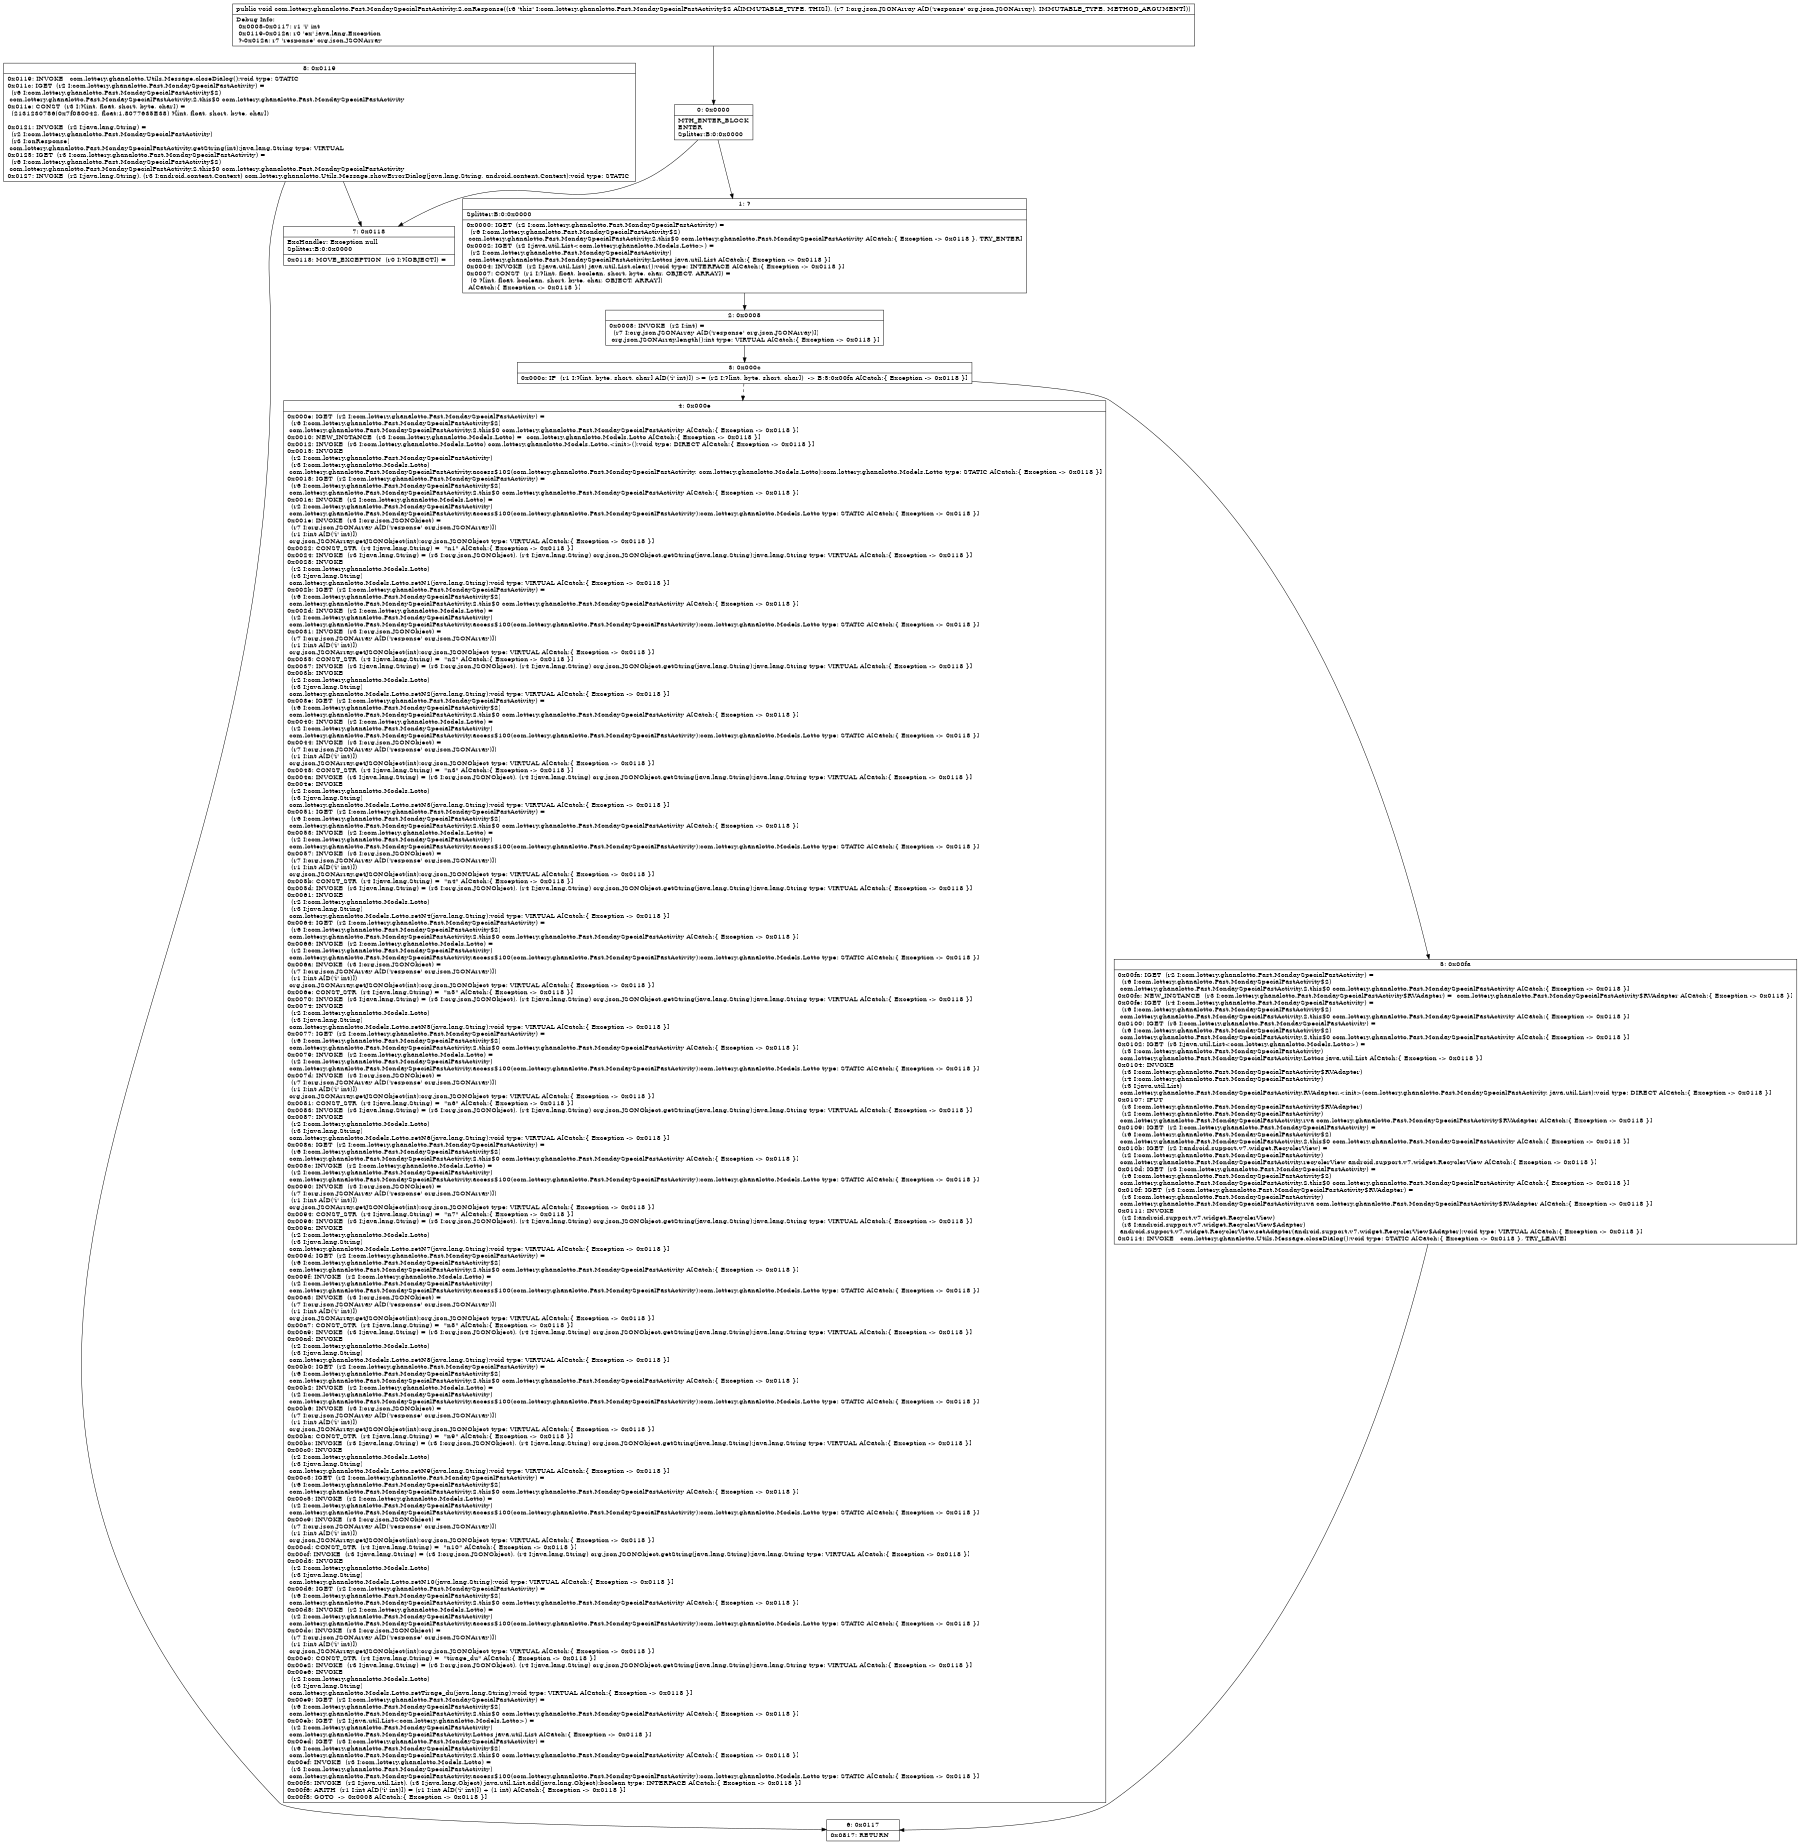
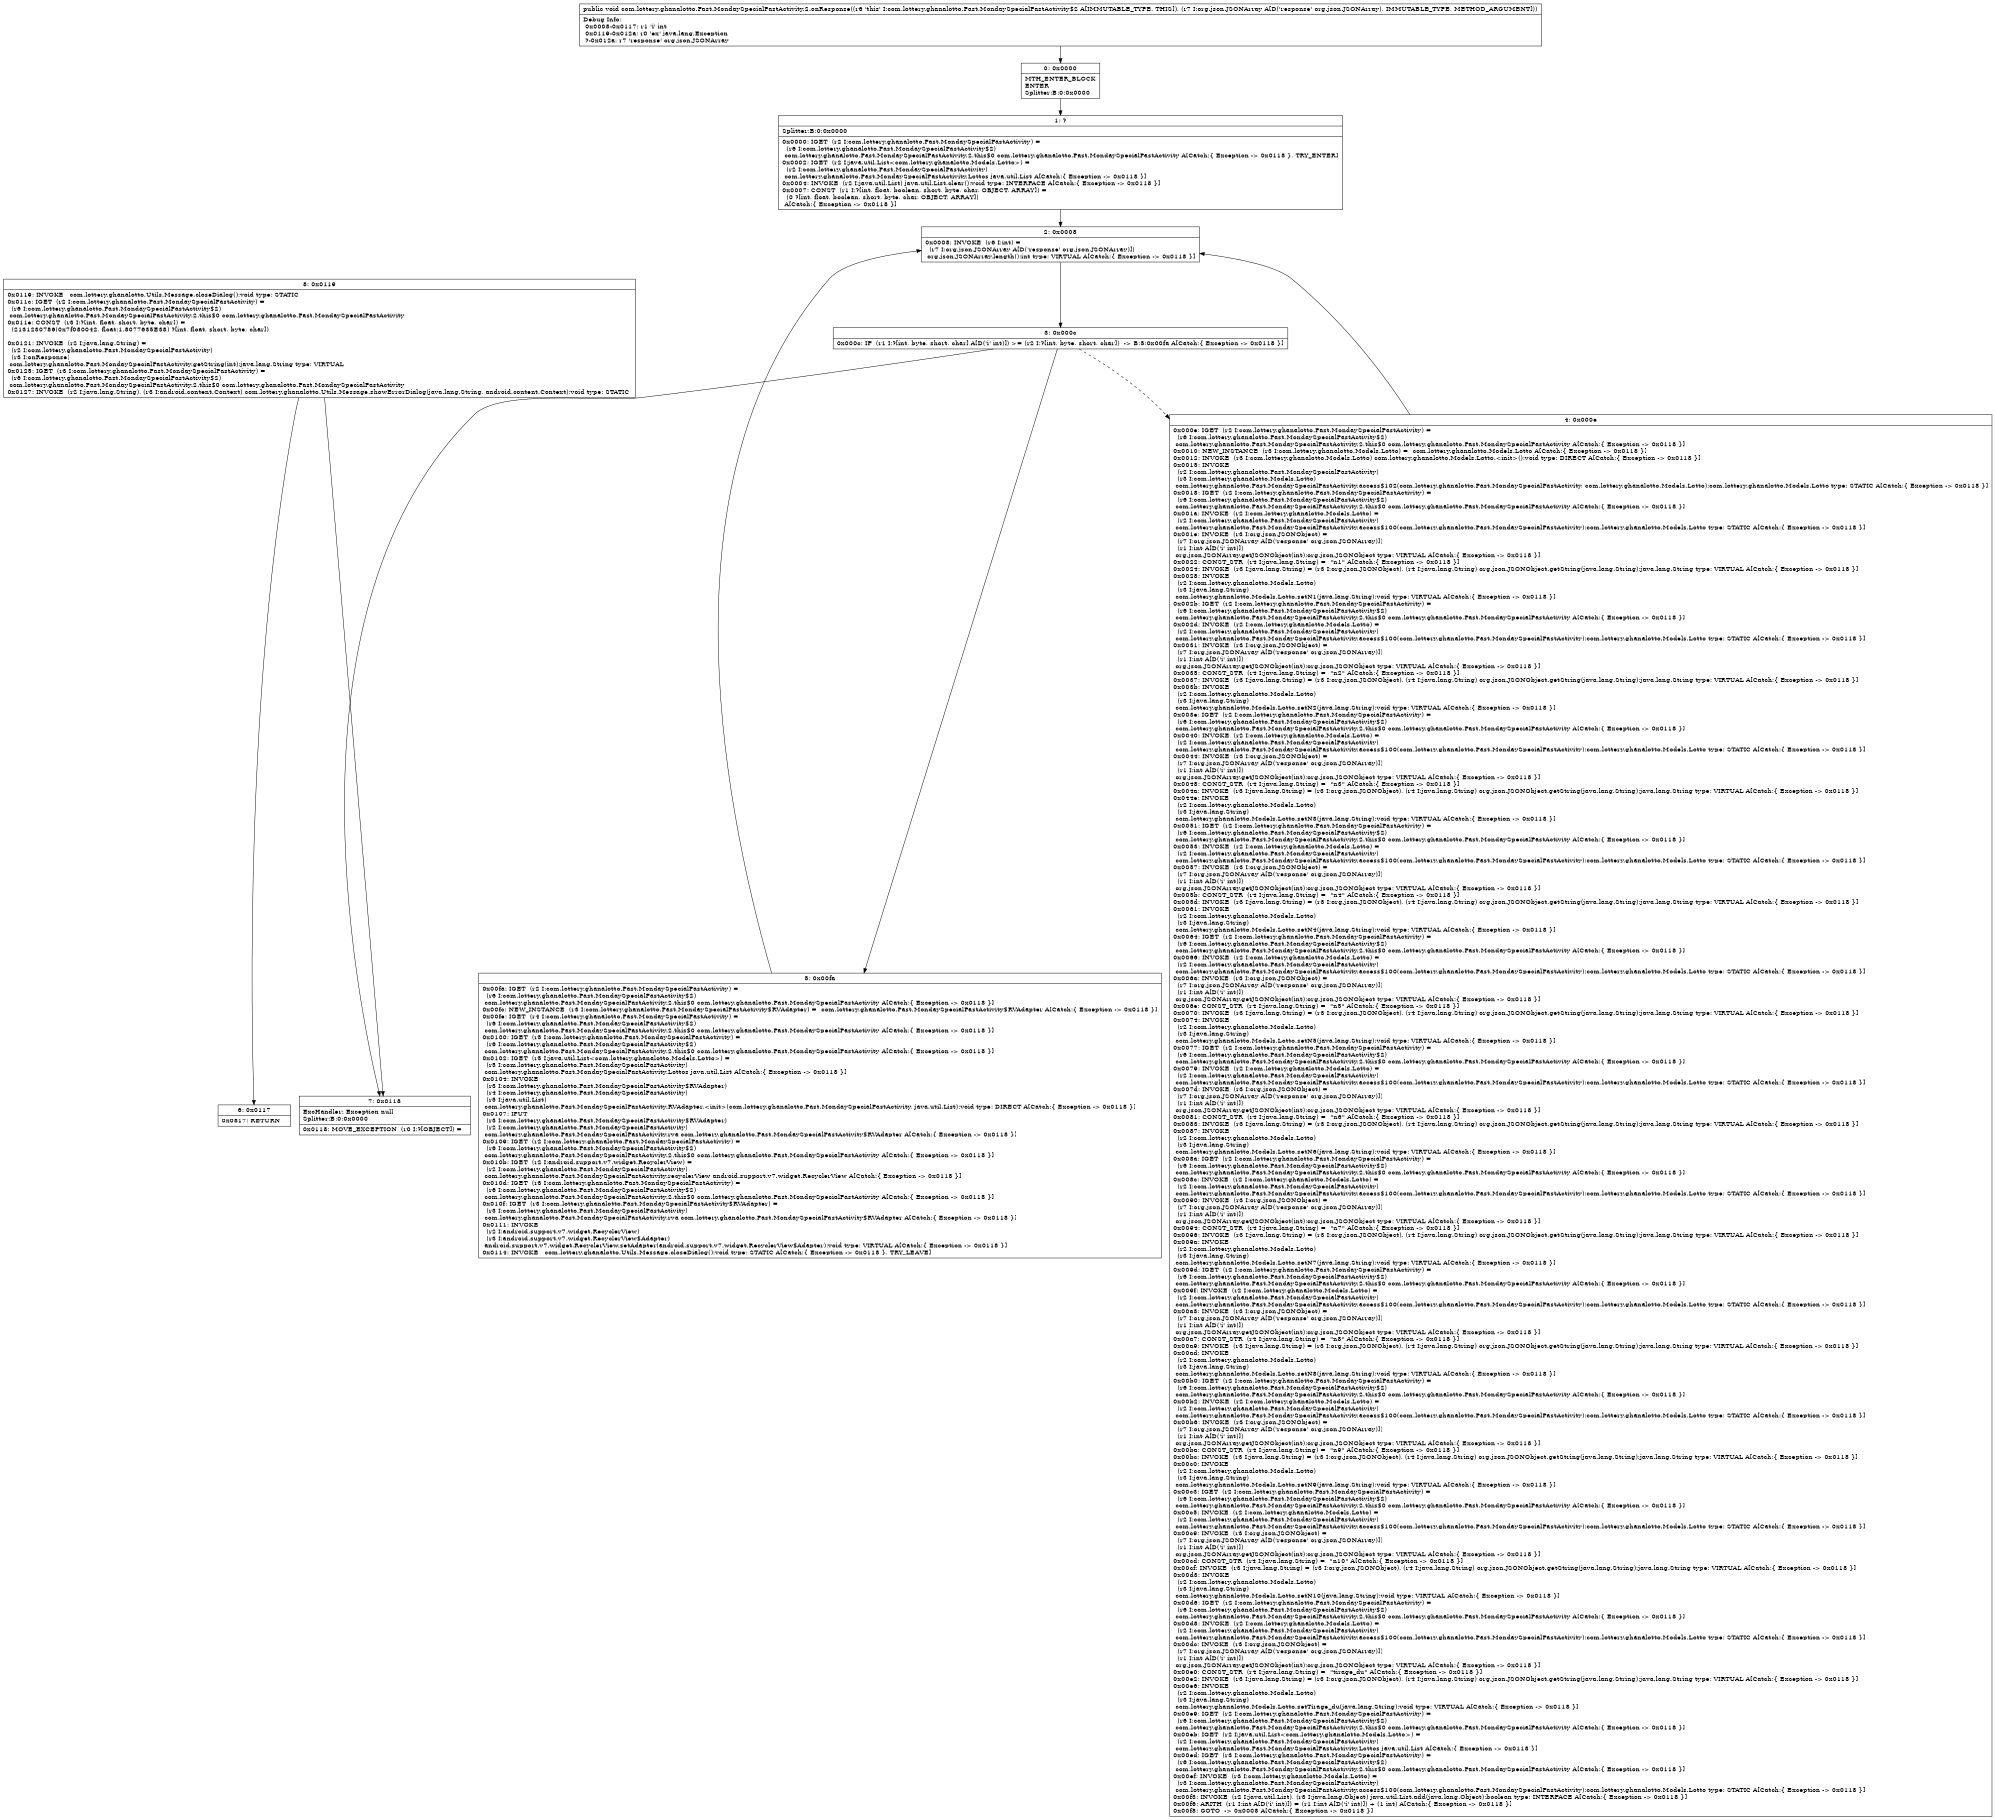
edge "0: 0x0000" -> "7: 0x0118": now "3: 0x000c" -> "7: 0x0118"
edge "4: 0x000e" -> "2: 0x0008": added
node "2: 0x0008": text "0x0008: INVOKE  (r2 I:int) =" -> "0x0008: INVOKE  (r6 I:int) ="
node "4: 0x000e": text "0x004e: INVOKE" -> "0x044e: INVOKE"
edge "5: 0x00fa" -> "6: 0x0117": now "5: 0x00fa" -> "2: 0x0008"
